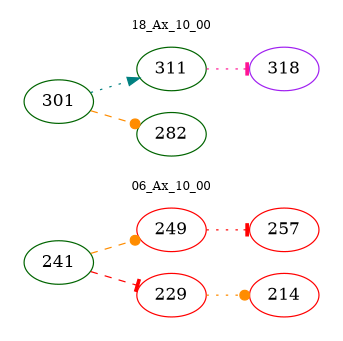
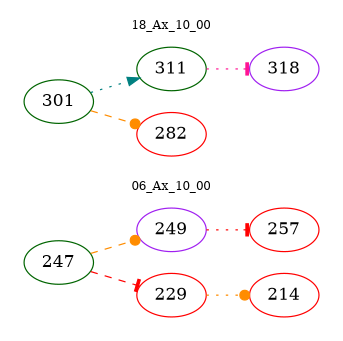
node "282": color darkgreen -> red
node "249": color red -> purple
node "241": label "241" -> "247"
